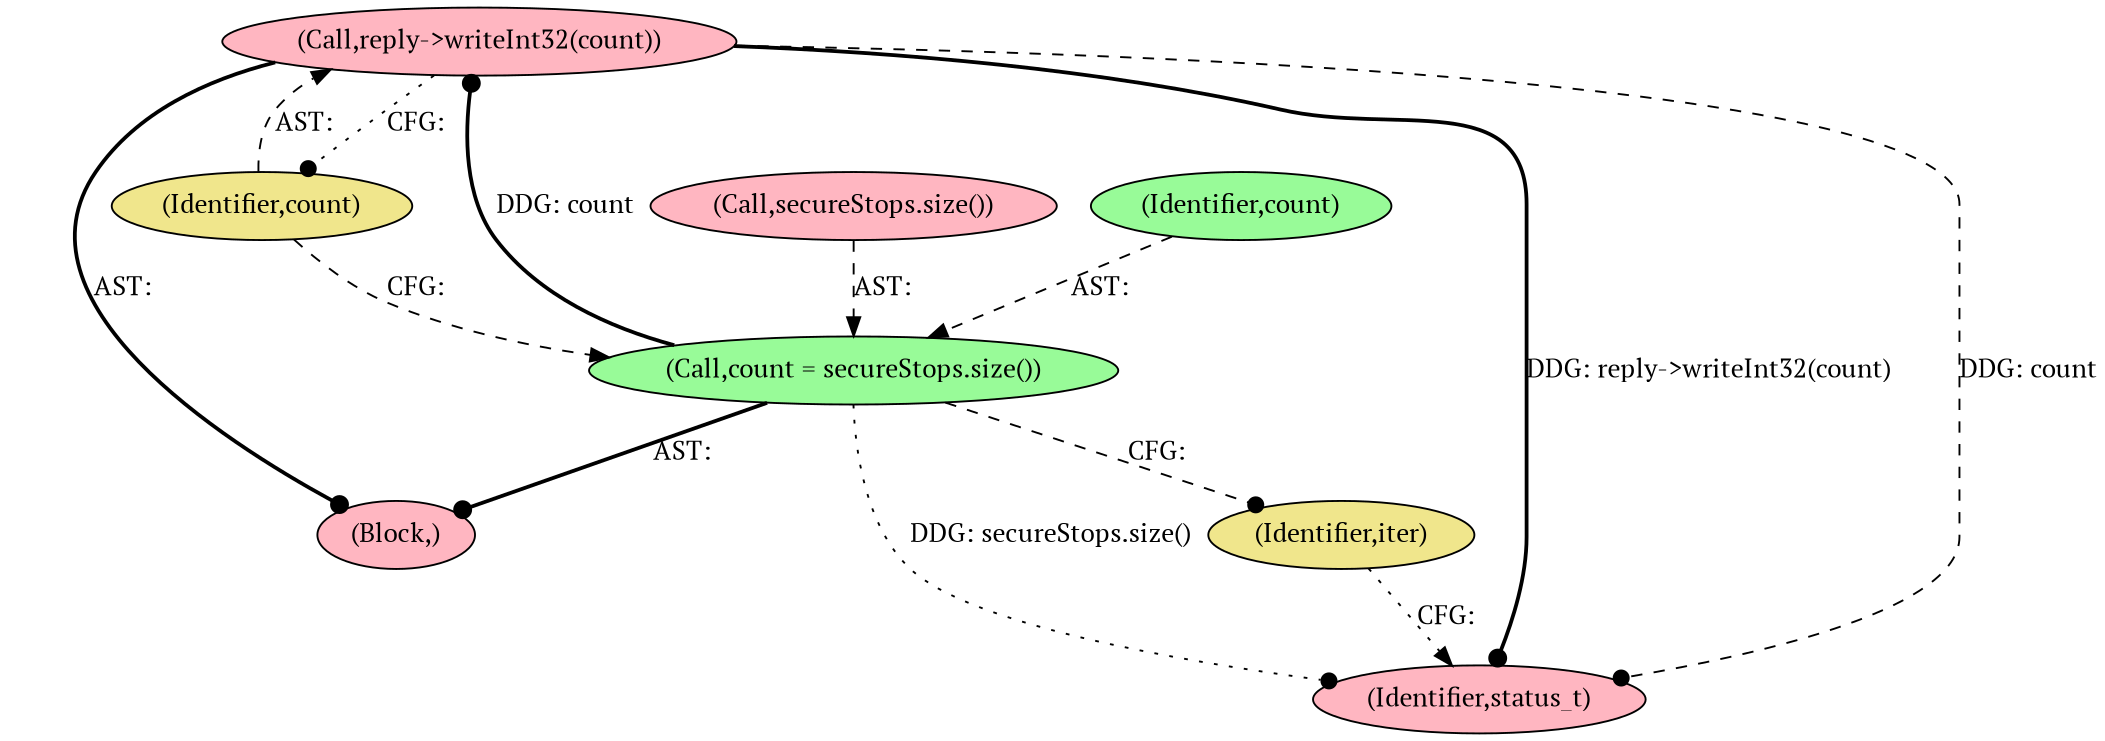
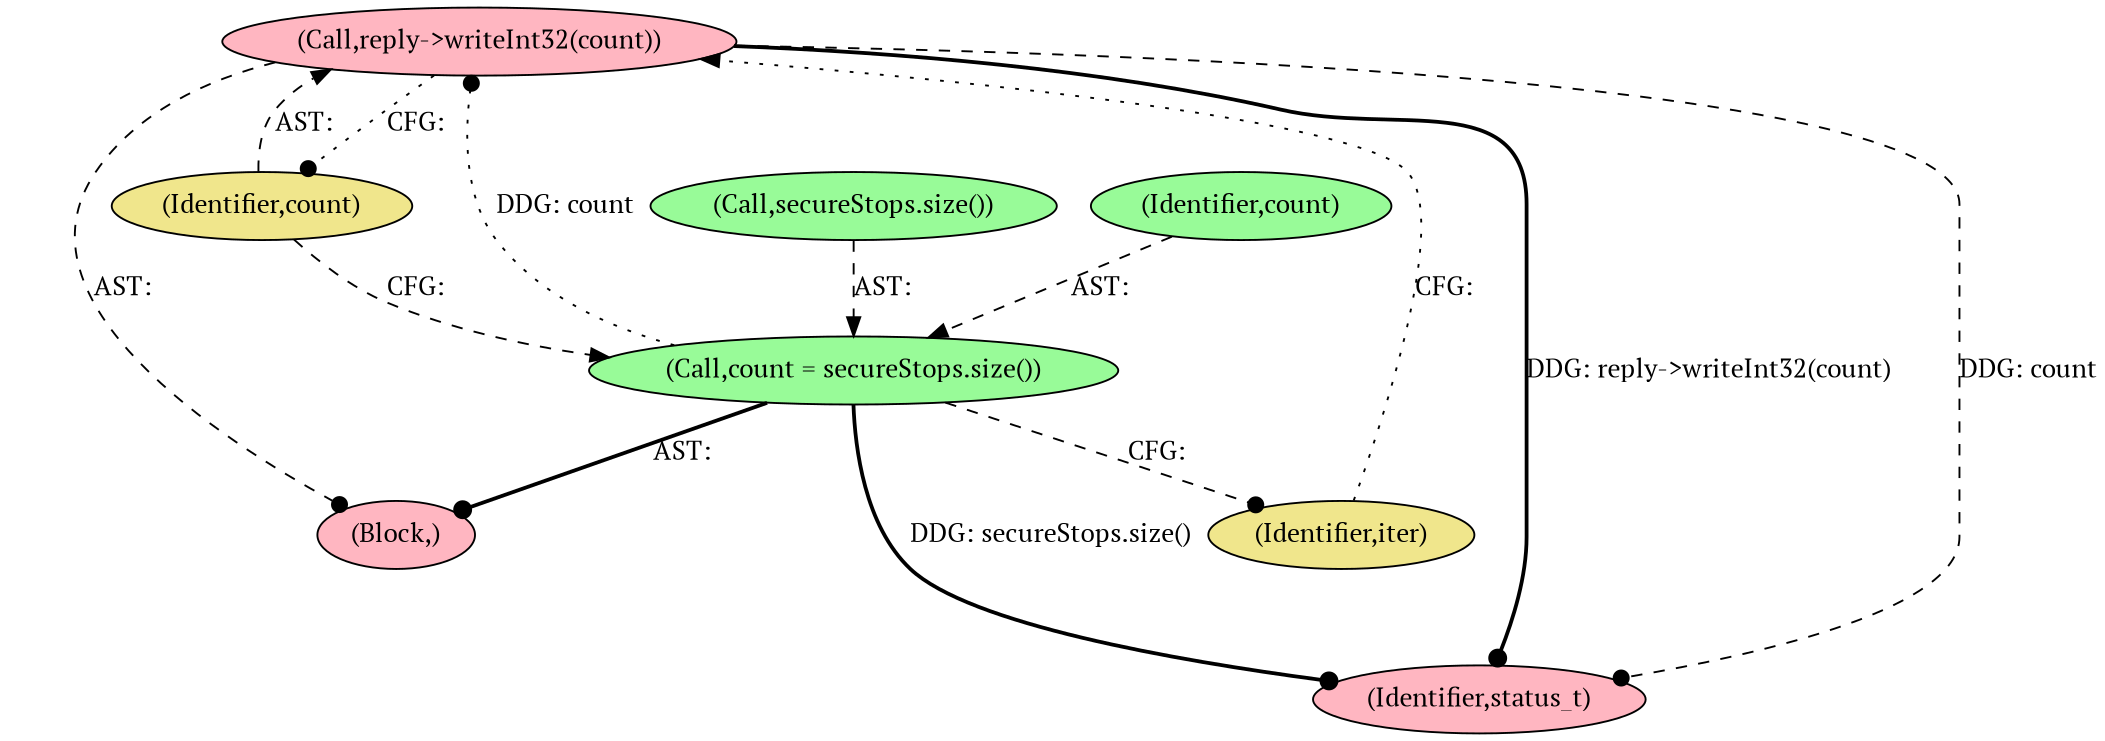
node "(Call,secureStops.size())": fillcolor lightpink -> palegreen
edge "(Call,count = secureStops.size())" -> "(Call,reply->writeInt32(count))": style bold -> dotted
edge "(Call,reply->writeInt32(count))" -> "(Block,)": style bold -> dashed
edge "(Identifier,iter)" -> "(Identifier,status_t)": now "(Identifier,iter)" -> "(Call,reply->writeInt32(count))"
edge "(Call,count = secureStops.size())" -> "(Identifier,status_t)": style dotted -> bold
